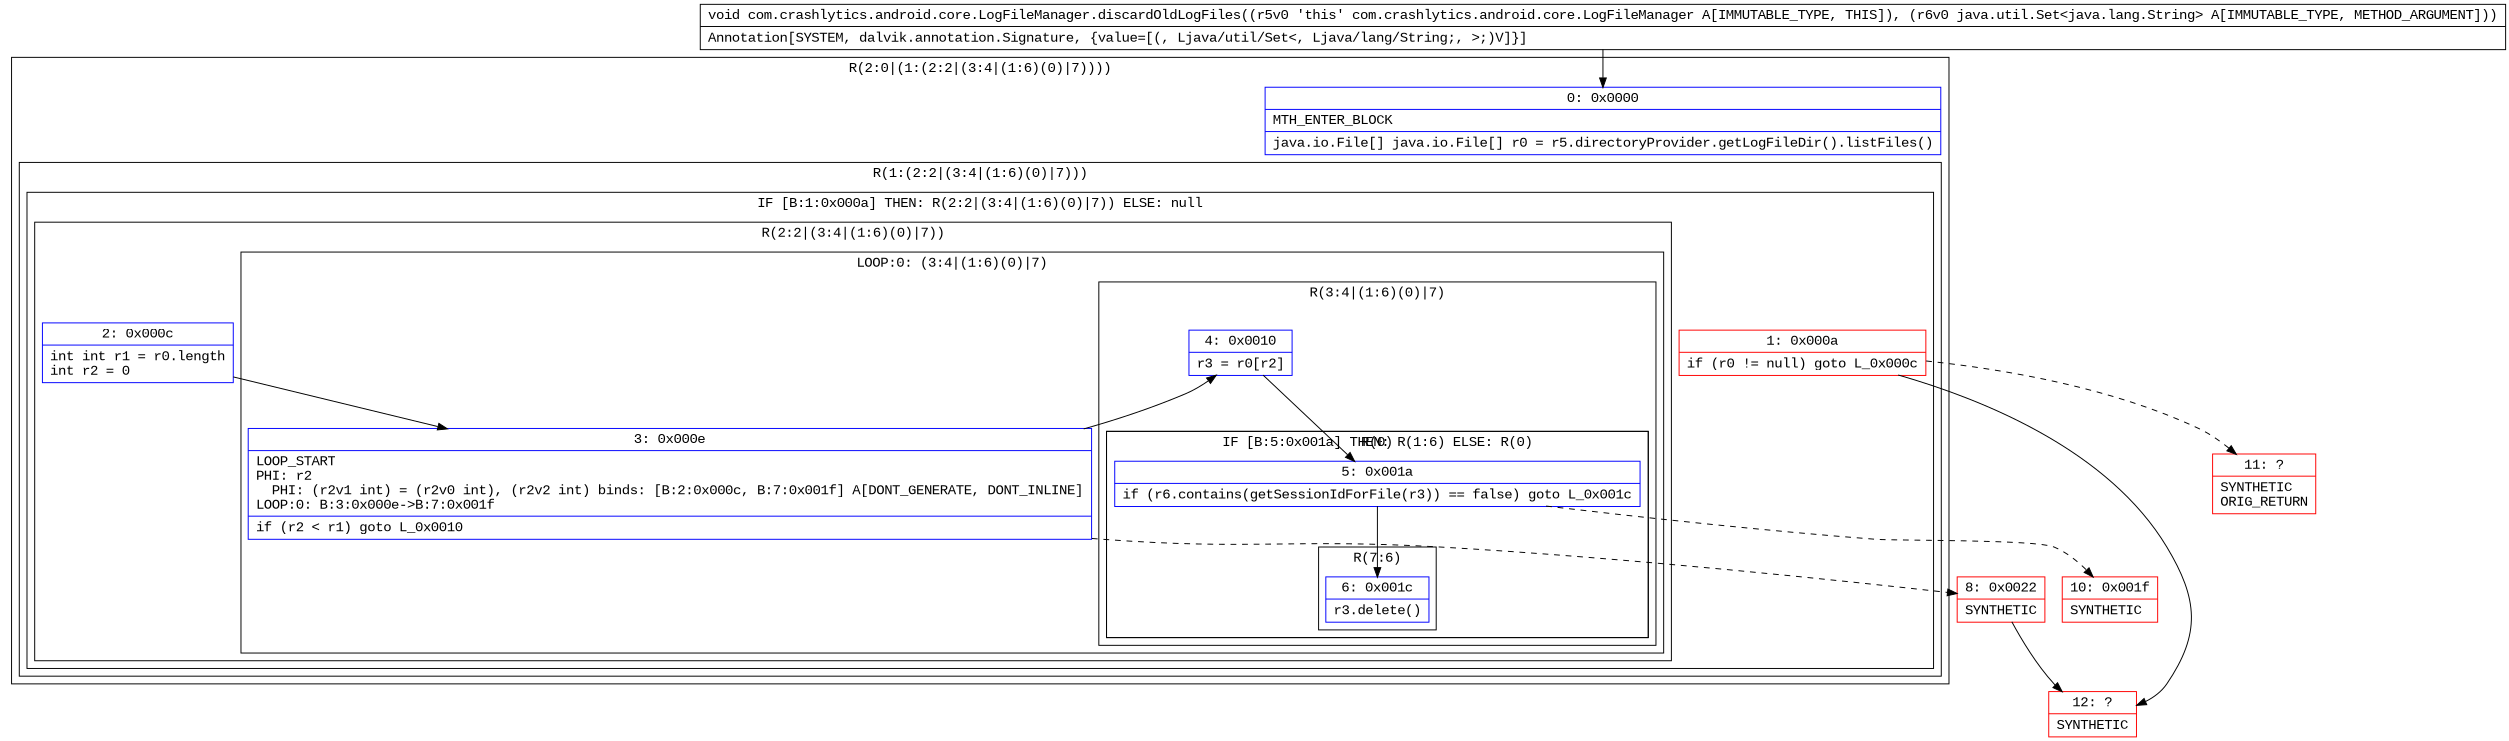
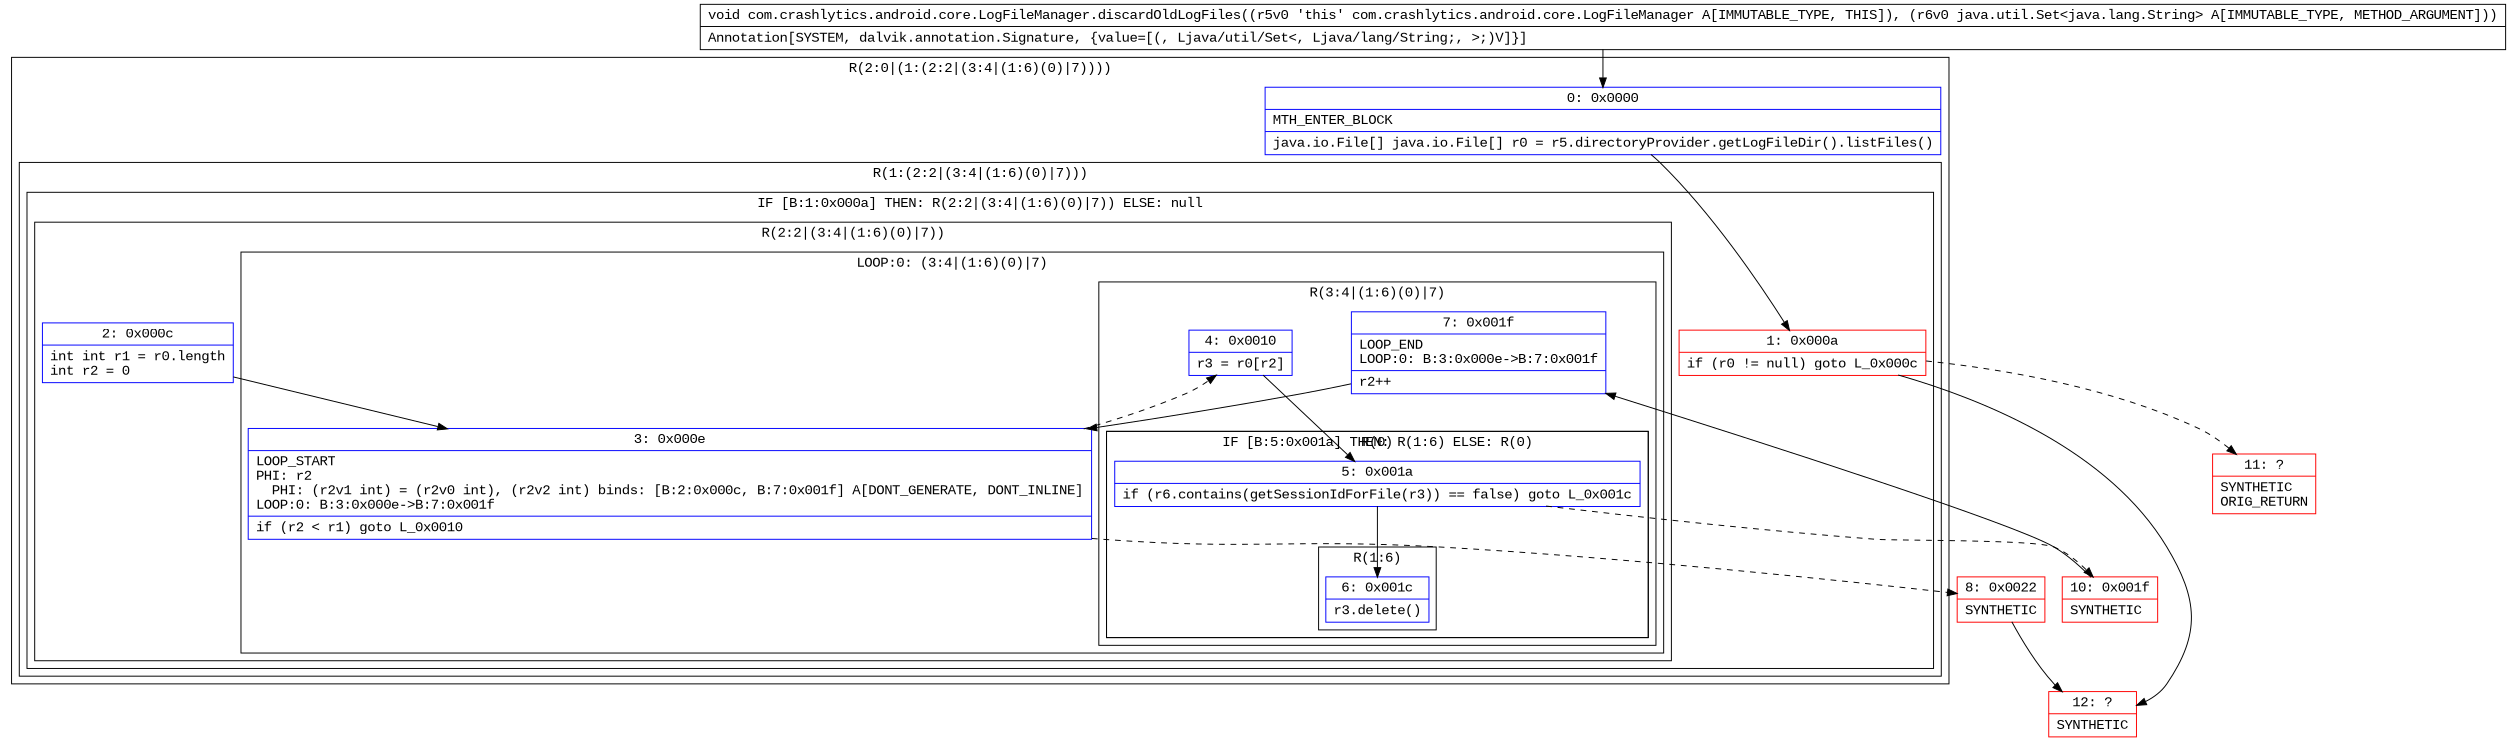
edge "0: 0x0000" -> "1: 0x000a": added
node "7: 0x001f": added
edge "3: 0x000e" -> "4: 0x0010": style solid -> dashed
cluster "R(7:6)": label "R(7:6)" -> "R(1:6)"
